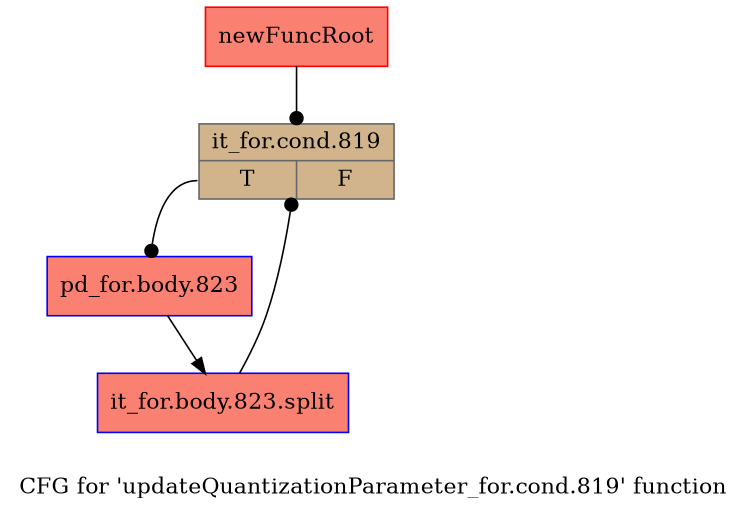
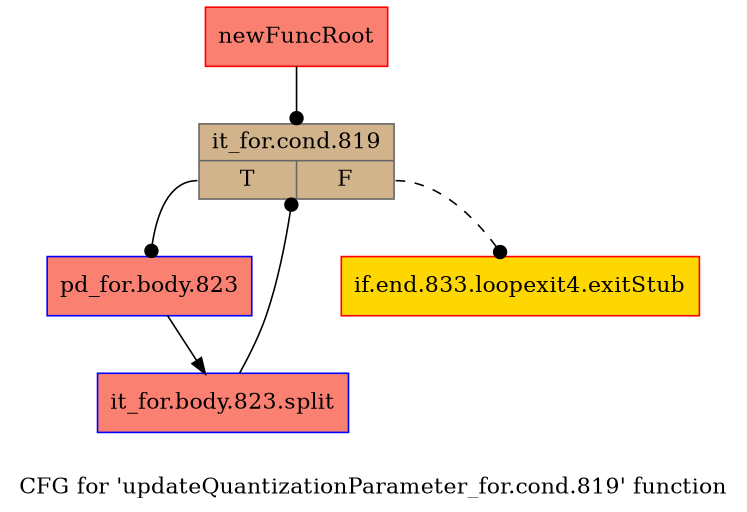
node "if.end.833.loopexit4.exitStub": added
